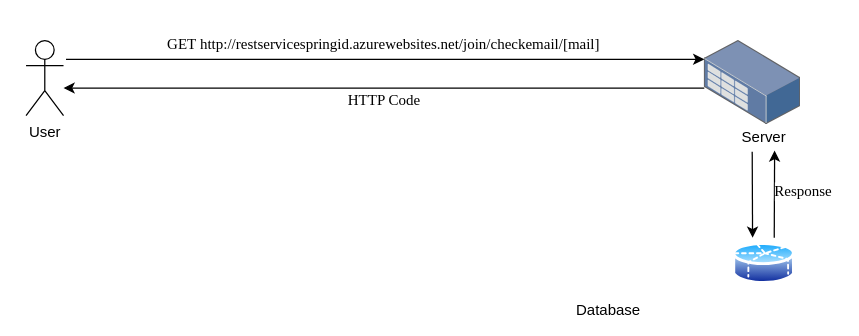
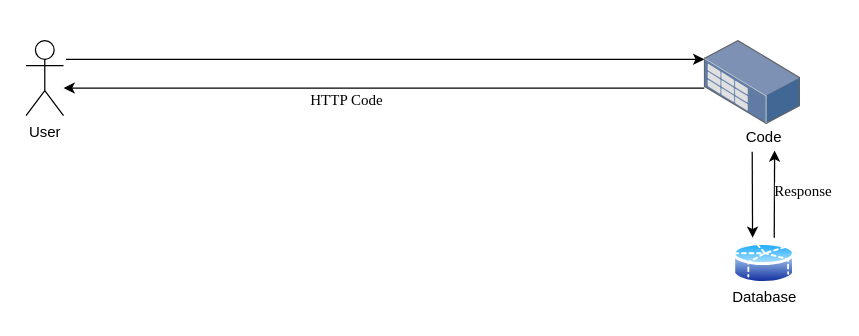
node "GET http://restservicespringid.azurewebsites.net/join/checkemail/[mail]": removed
node "HTTP Code": moved (384, 101) -> (346, 101)
node "Server": label "Server" -> "Code"
node "Database": moved (608, 311) -> (764, 298)
